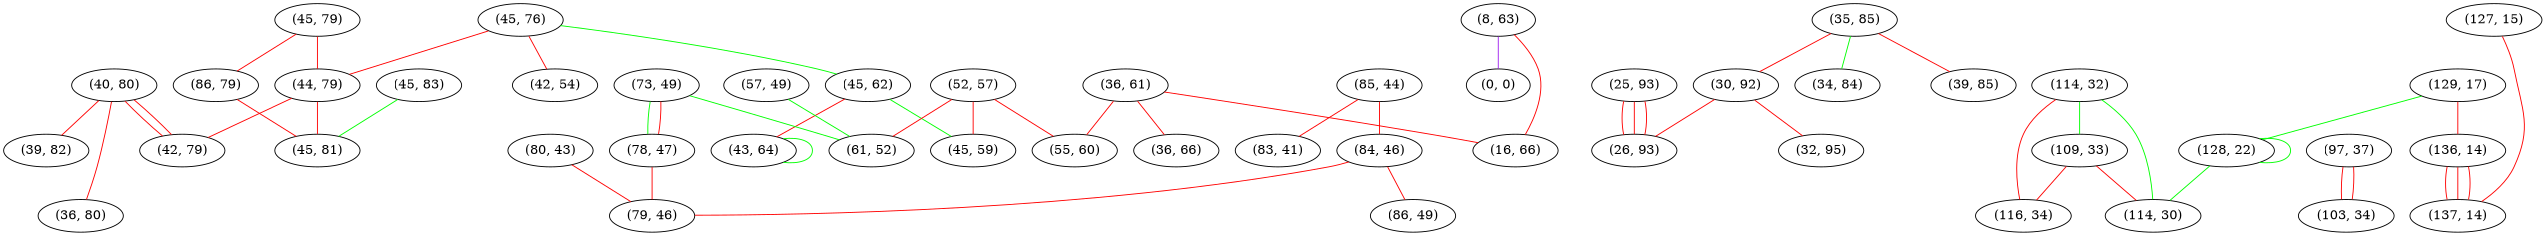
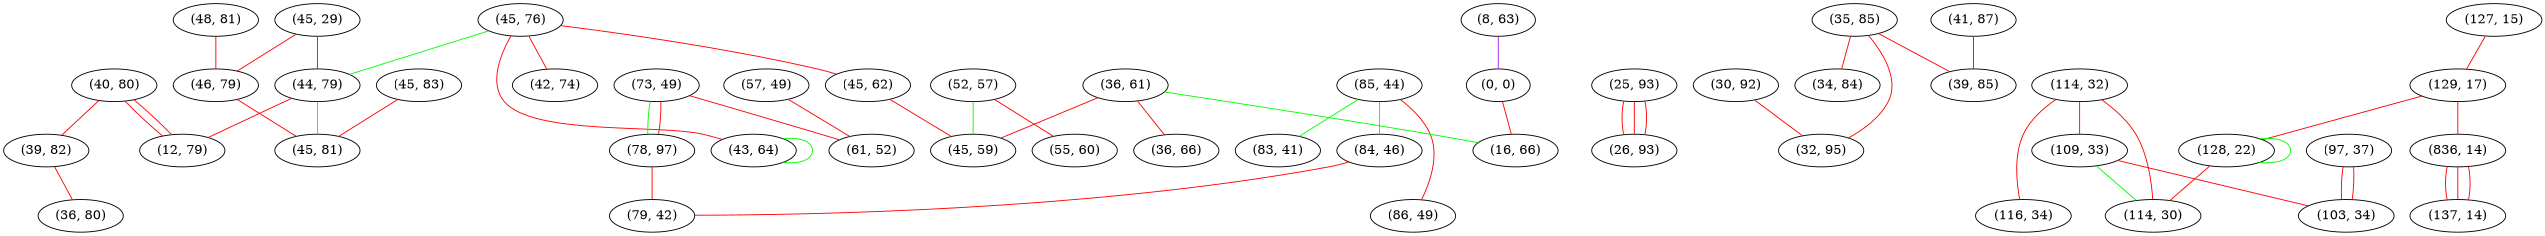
node "(48, 81)": added
node "(45, 79)": label "(45, 79)" -> "(45, 29)"
node "(41, 87)": added
edge "(45, 76)" -- "(45, 62)": color green -> red
edge "(35, 85)" -- "(34, 84)": color green -> red
edge "(45, 76)" -- "(44, 79)": color red -> green
edge "(35, 85)" -- "(30, 92)": now "(35, 85)" -- "(32, 95)"
edge "(8, 63)" -- "(16, 66)": now "(0, 0)" -- "(16, 66)"
node "(86, 79)": label "(86, 79)" -> "(46, 79)"
node "(42, 54)": label "(42, 54)" -> "(42, 74)"
edge "(45, 62)" -- "(45, 59)": color green -> red
edge "(52, 57)" -- "(61, 52)": removed
edge "(36, 61)" -- "(16, 66)": color red -> green
edge "(44, 79)" -- "(45, 81)": color red -> green
edge "(45, 83)" -- "(45, 81)": color green -> red
edge "(73, 49)" -- "(61, 52)": color green -> red
edge "(52, 57)" -- "(45, 59)": color red -> green
edge "(36, 61)" -- "(55, 60)": now "(36, 61)" -- "(45, 59)"
edge "(85, 44)" -- "(84, 46)": color red -> green
edge "(30, 92)" -- "(26, 93)": removed
edge "(114, 32)" -- "(109, 33)": color green -> red
edge "(129, 17)" -- "(128, 22)": color green -> red
edge "(45, 62)" -- "(43, 64)": now "(45, 76)" -- "(43, 64)"
edge "(57, 49)" -- "(61, 52)": color green -> red
edge "(85, 44)" -- "(83, 41)": color red -> green
edge "(127, 15)" -- "(137, 14)": now "(127, 15)" -- "(129, 17)"
edge "(114, 32)" -- "(114, 30)": color green -> red
edge "(40, 80)" -- "(36, 80)": now "(39, 82)" -- "(36, 80)"
node "(42, 79)": label "(42, 79)" -> "(12, 79)"
node "(80, 43)": removed
node "(78, 47)": label "(78, 47)" -> "(78, 97)"
node "(136, 14)": label "(136, 14)" -> "(836, 14)"
edge "(84, 46)" -- "(86, 49)": now "(85, 44)" -- "(86, 49)"
edge "(109, 33)" -- "(116, 34)": now "(109, 33)" -- "(103, 34)"
edge "(109, 33)" -- "(114, 30)": color red -> green
edge "(128, 22)" -- "(114, 30)": color green -> red
node "(79, 46)": label "(79, 46)" -> "(79, 42)"
